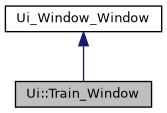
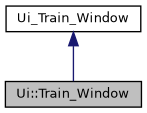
node "Ui_Window_Window": label "Ui_Window_Window" -> "Ui_Train_Window"
